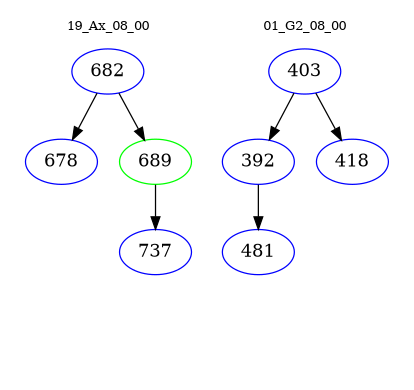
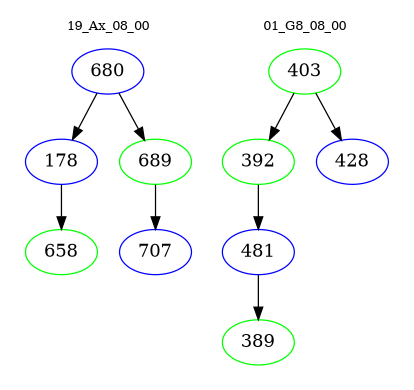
cluster "01_G2_08_00": label "01_G2_08_00" -> "01_G8_08_00"
node "682": label "682" -> "680"
node "403": color blue -> green
node "678": label "678" -> "178"
node "392": color blue -> green
node "418": label "418" -> "428"
node "658": added
node "737": label "737" -> "707"
node "389": added
